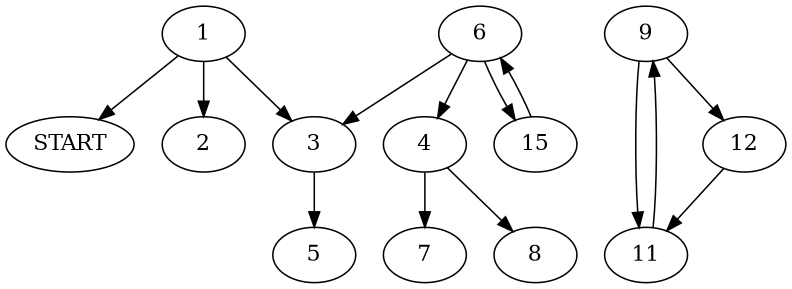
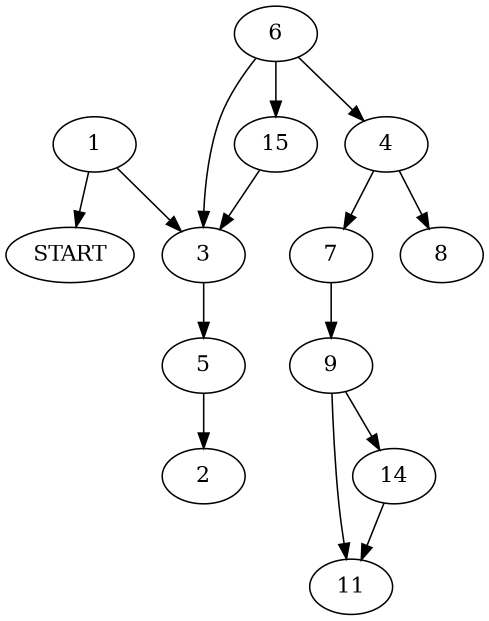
edge "1" -> "2": now "5" -> "2"
edge "15" -> "6": now "15" -> "3"
node "12": label "12" -> "14"
edge "11" -> "9": now "7" -> "9"
